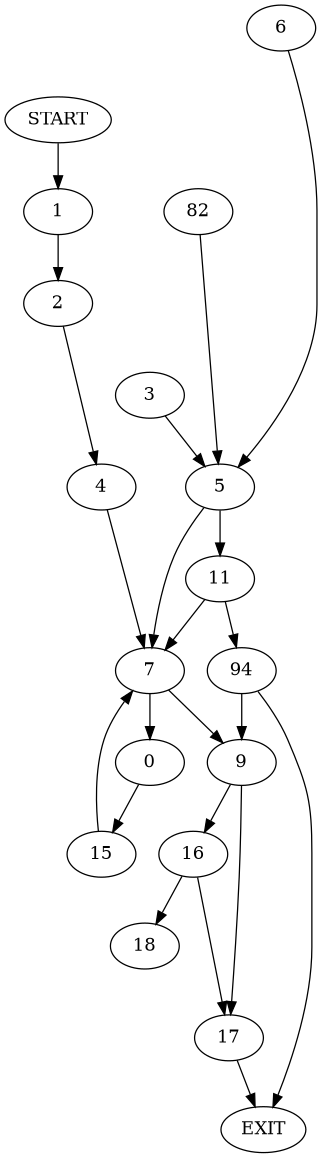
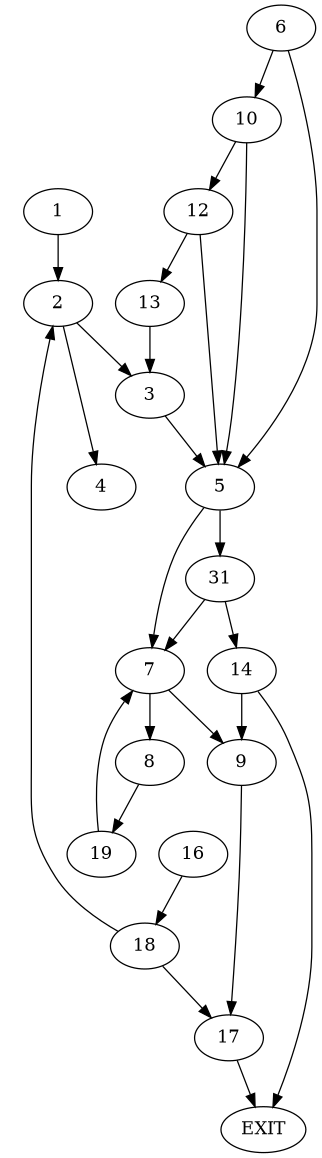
node "START": removed
node "10": added
node "82": label "82" -> "12"
node "13": added
edge "2" -> "3": added
edge "4" -> "7": removed
node "11": label "11" -> "31"
edge "18" -> "2": added
node "94": label "94" -> "14"
node "0": label "0" -> "8"
edge "9" -> "16": removed
node "15": label "15" -> "19"
edge "16" -> "17": now "18" -> "17"
